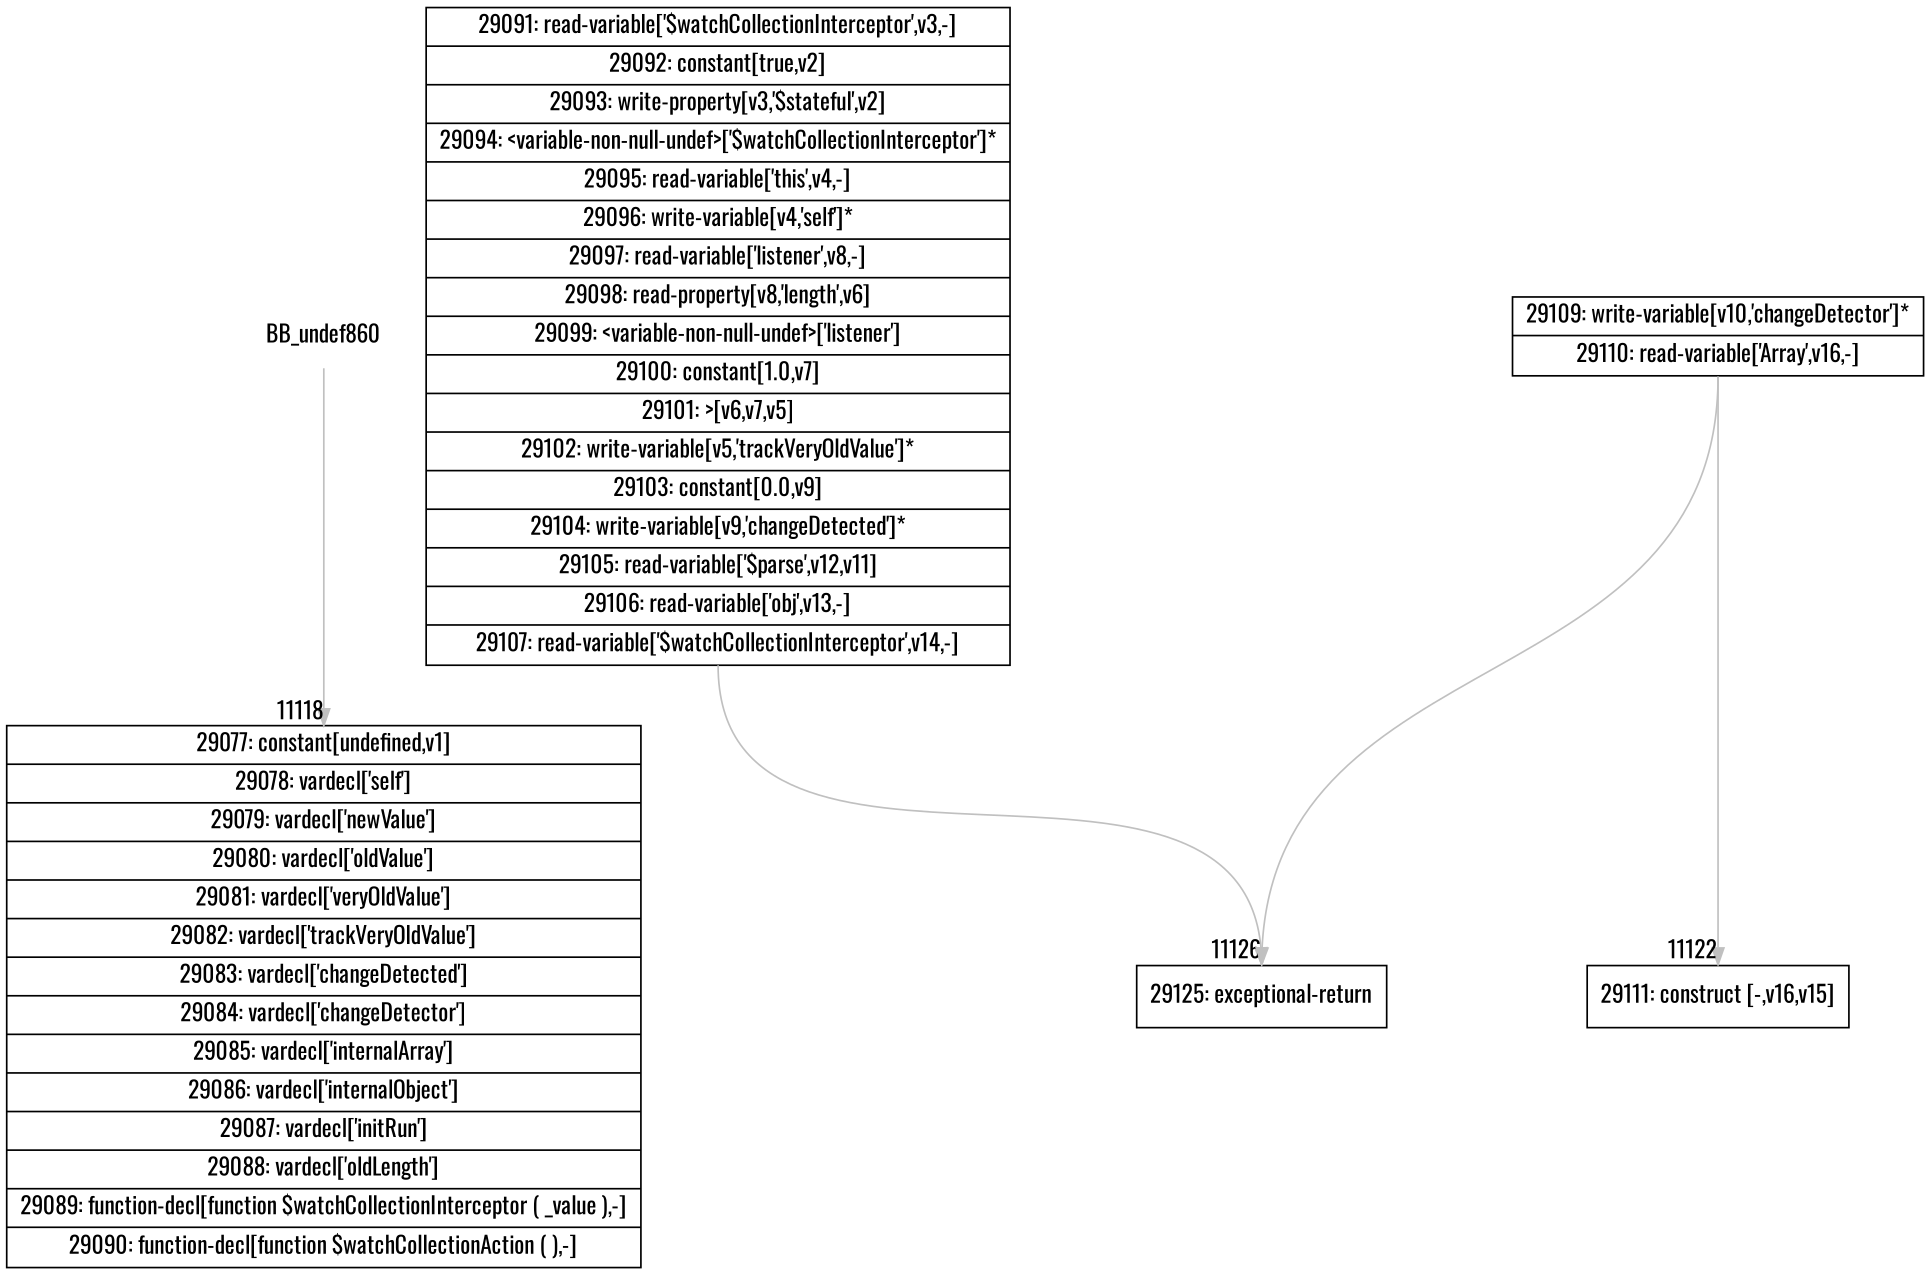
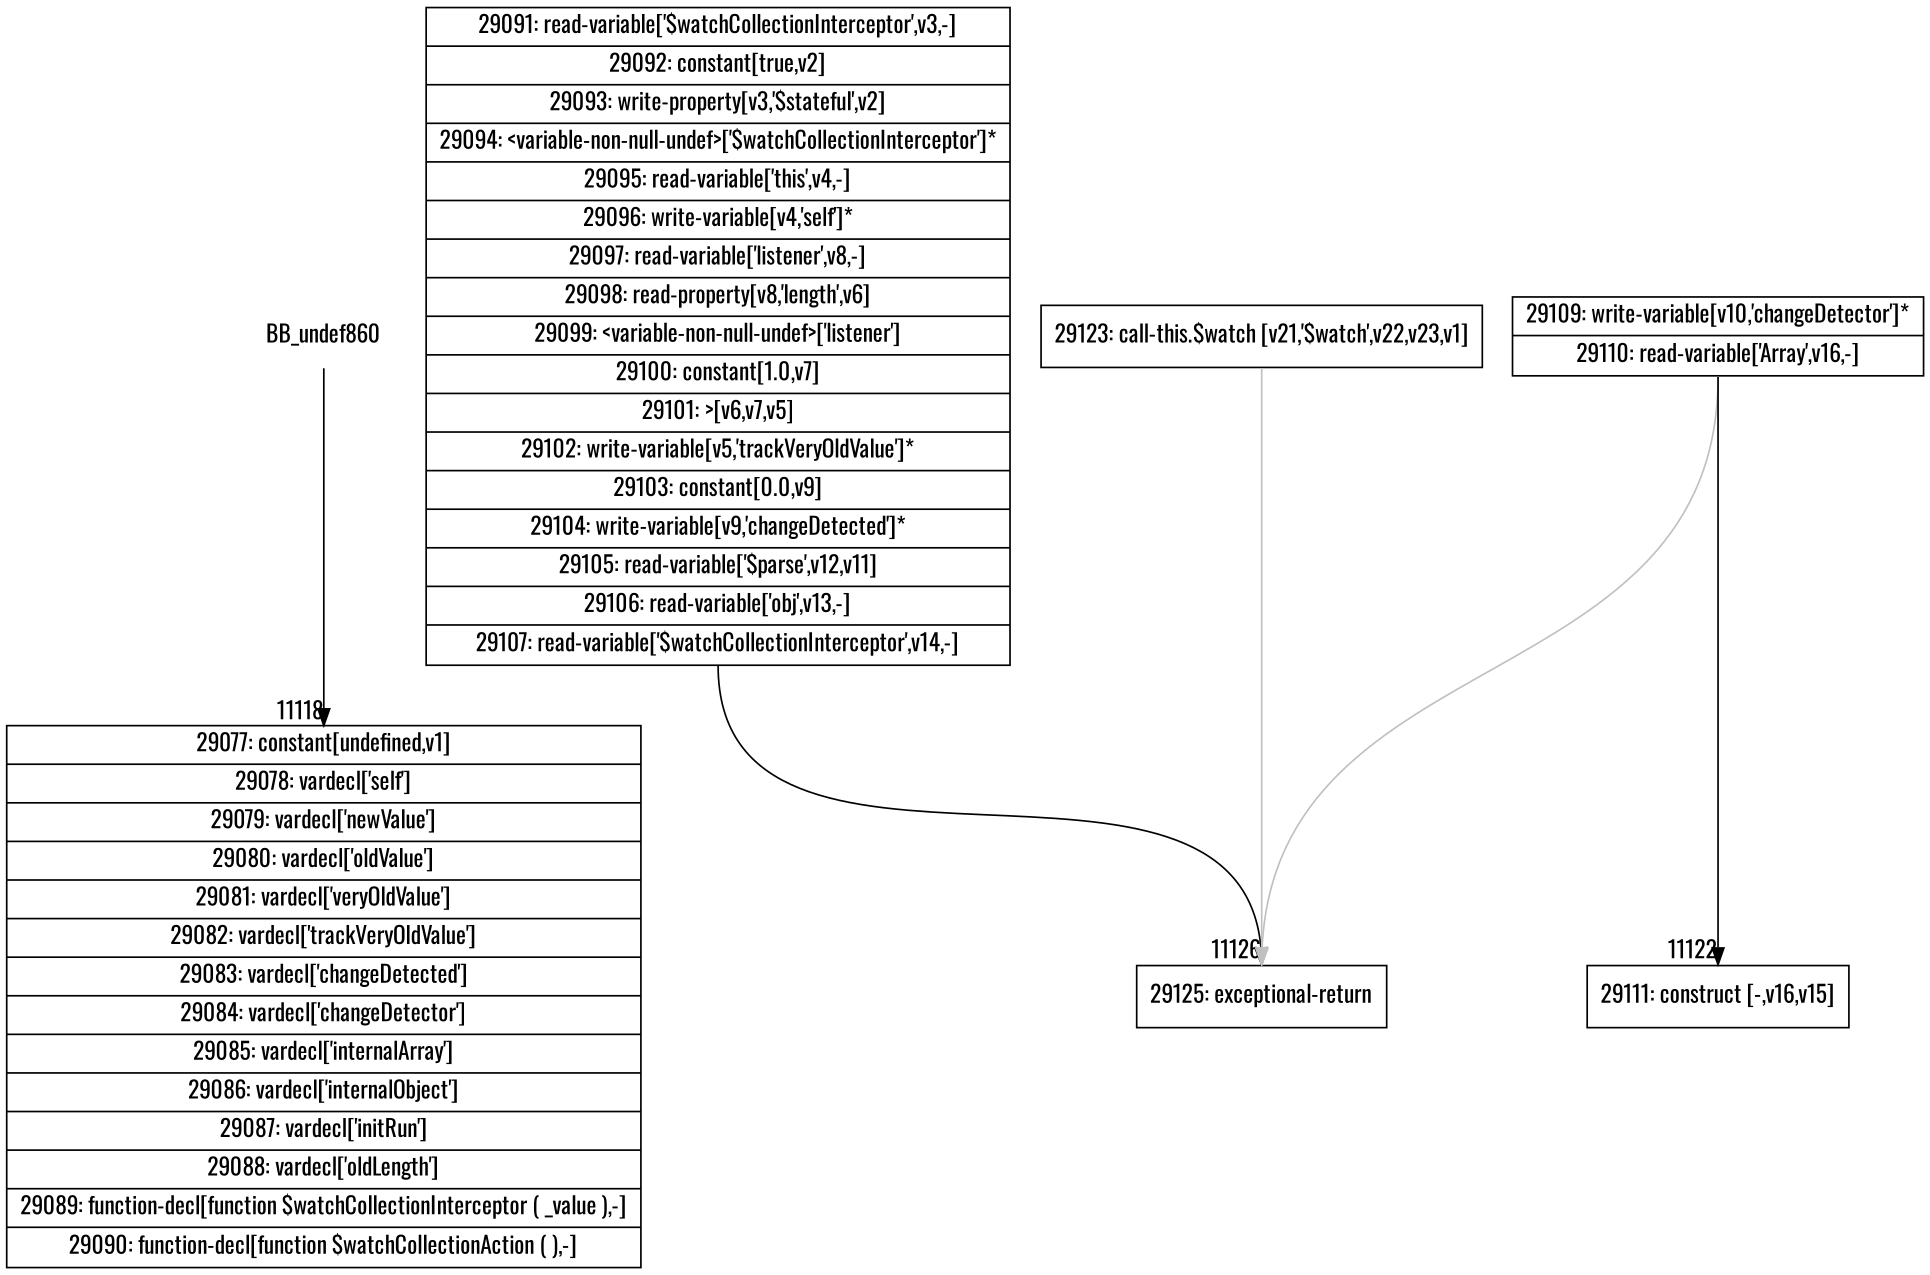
node "29123: call-this.$watch [v21,'$watch',v22,v23,v1]": added
edge "BB_undef860" -> "29077: constant[undefined,v1]": color gray -> black
edge "29109: write-variable[v10,'changeDetector']*" -> "29111: construct [-,v16,v15]": color gray -> black
edge "29091: read-variable['$watchCollectionInterceptor',v3,-]" -> "29125: exceptional-return": color gray -> black
